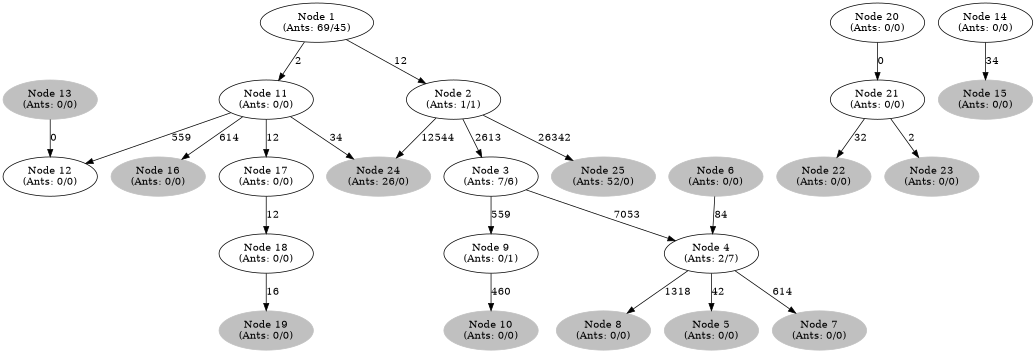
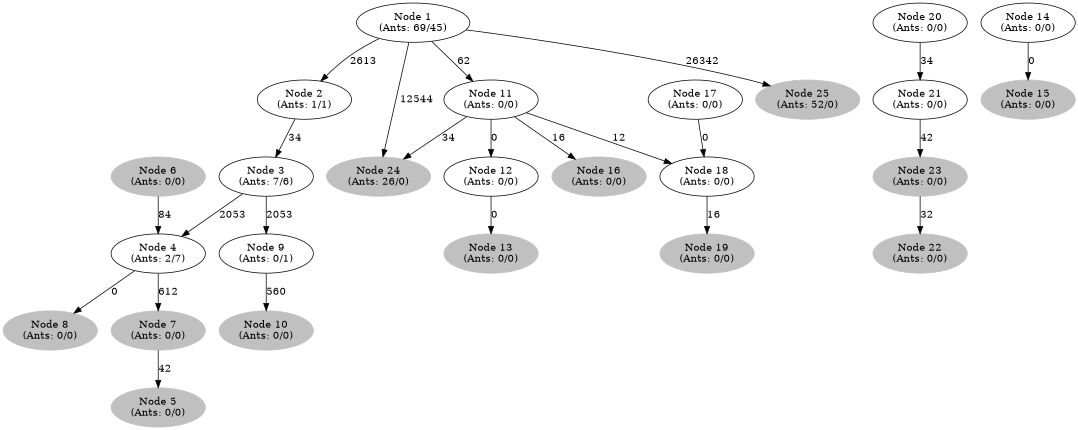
edge "Node 1 (Ants: 69/45)" -> "Node 11 (Ants: 0/0)": label "2" -> "62"
edge "Node 1 (Ants: 69/45)" -> "Node 2 (Ants: 1/1)": label "12" -> "2613"
edge "Node 20 (Ants: 0/0)" -> "Node 21 (Ants: 0/0)": label "0" -> "34"
edge "Node 14 (Ants: 0/0)" -> "Node 15 (Ants: 0/0)": label "34" -> "0"
edge "Node 13 (Ants: 0/0)" -> "Node 12 (Ants: 0/0)": reversed
edge "Node 11 (Ants: 0/0)" -> "Node 17 (Ants: 0/0)": now "Node 11 (Ants: 0/0)" -> "Node 18 (Ants: 0/0)"
edge "Node 2 (Ants: 1/1)" -> "Node 24 (Ants: 26/0)": now "Node 1 (Ants: 69/45)" -> "Node 24 (Ants: 26/0)"
edge "Node 21 (Ants: 0/0)" -> "Node 22 (Ants: 0/0)": now "Node 23 (Ants: 0/0)" -> "Node 22 (Ants: 0/0)"
edge "Node 2 (Ants: 1/1)" -> "Node 25 (Ants: 52/0)": now "Node 1 (Ants: 69/45)" -> "Node 25 (Ants: 52/0)"
edge "Node 11 (Ants: 0/0)" -> "Node 12 (Ants: 0/0)": label "559" -> "0"
edge "Node 11 (Ants: 0/0)" -> "Node 16 (Ants: 0/0)": label "614" -> "16"
edge "Node 2 (Ants: 1/1)" -> "Node 3 (Ants: 7/6)": label "2613" -> "34"
edge "Node 21 (Ants: 0/0)" -> "Node 23 (Ants: 0/0)": label "2" -> "42"
edge "Node 17 (Ants: 0/0)" -> "Node 18 (Ants: 0/0)": label "12" -> "0"
edge "Node 3 (Ants: 7/6)" -> "Node 9 (Ants: 0/1)": label "559" -> "2053"
edge "Node 3 (Ants: 7/6)" -> "Node 4 (Ants: 2/7)": label "7053" -> "2053"
edge "Node 4 (Ants: 2/7)" -> "Node 5 (Ants: 0/0)": now "Node 7 (Ants: 0/0)" -> "Node 5 (Ants: 0/0)"
edge "Node 9 (Ants: 0/1)" -> "Node 10 (Ants: 0/0)": label "460" -> "560"
edge "Node 4 (Ants: 2/7)" -> "Node 8 (Ants: 0/0)": label "1318" -> "0"
edge "Node 4 (Ants: 2/7)" -> "Node 7 (Ants: 0/0)": label "614" -> "612"
